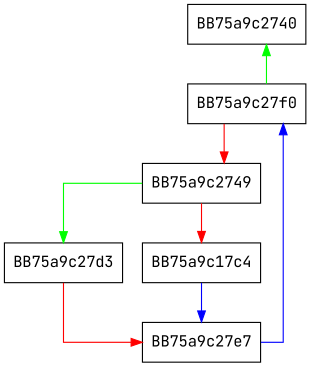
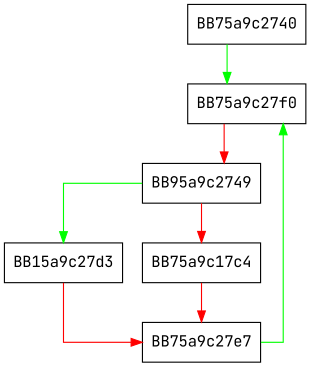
edge "BB75a9c27f0" -> "BB75a9c2740": reversed
node "BB75a9c2749": label "BB75a9c2749" -> "BB95a9c2749"
edge "BB75a9c27e7" -> "BB75a9c27f0": color blue -> green
node "BB75a9c27d3": label "BB75a9c27d3" -> "BB15a9c27d3"
edge "BB75a9c17c4" -> "BB75a9c27e7": color blue -> red
